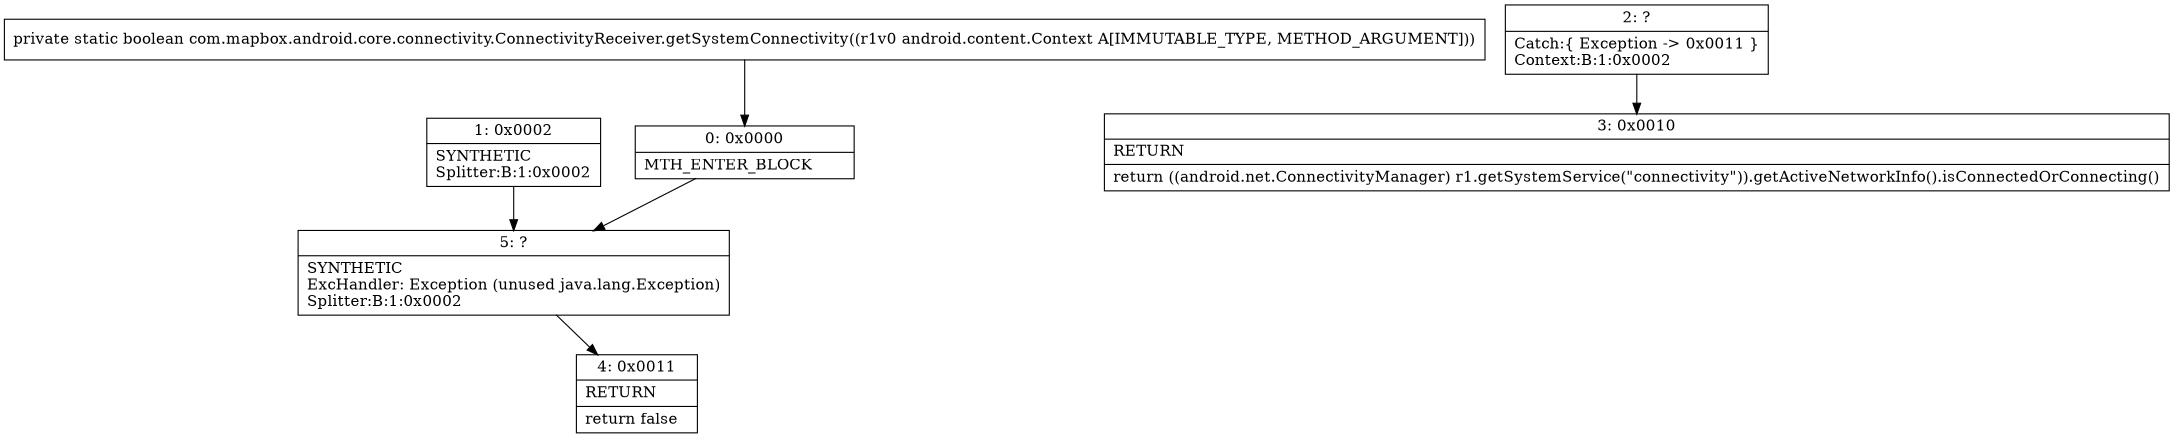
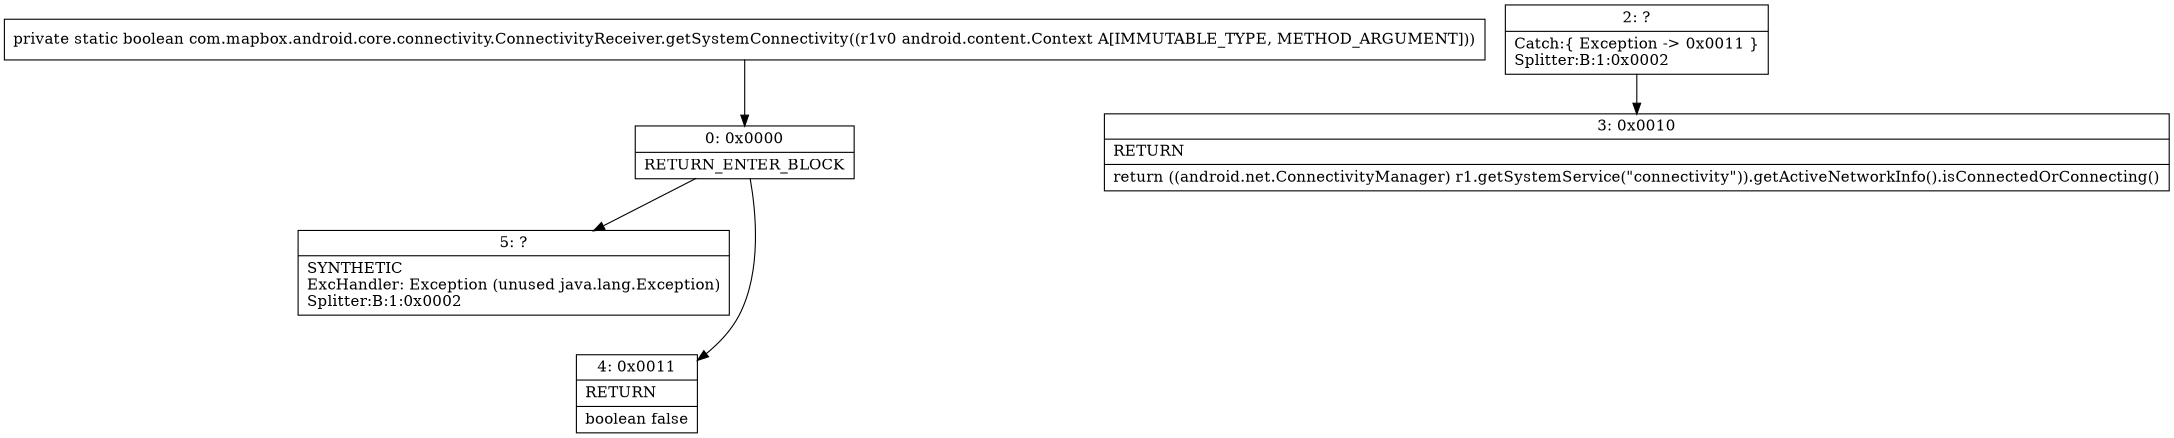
node "2: ?": text "Context:B:1:0x0002" -> "Splitter:B:1:0x0002"
node "1: 0x0002": removed
node "0: 0x0000": text "MTH_ENTER_BLOCK" -> "RETURN_ENTER_BLOCK"
edge "5: ?" -> "4: 0x0011": now "0: 0x0000" -> "4: 0x0011"
node "4: 0x0011": text "return false" -> "boolean false"
